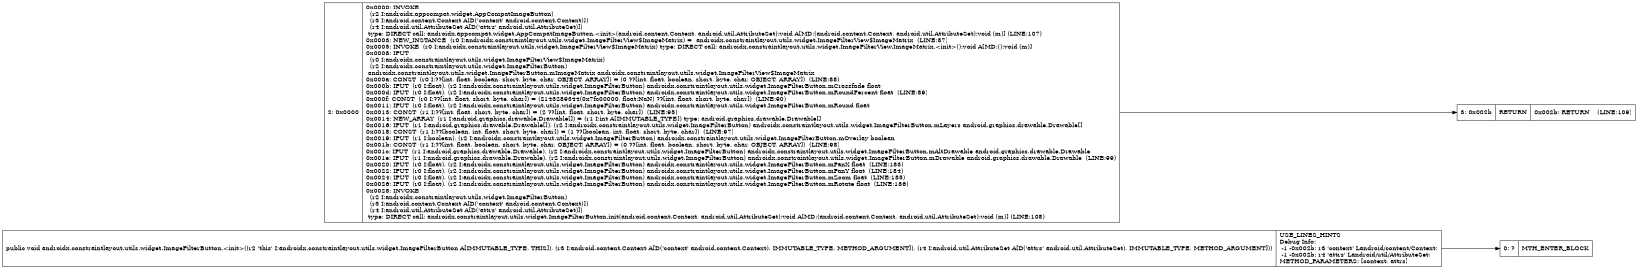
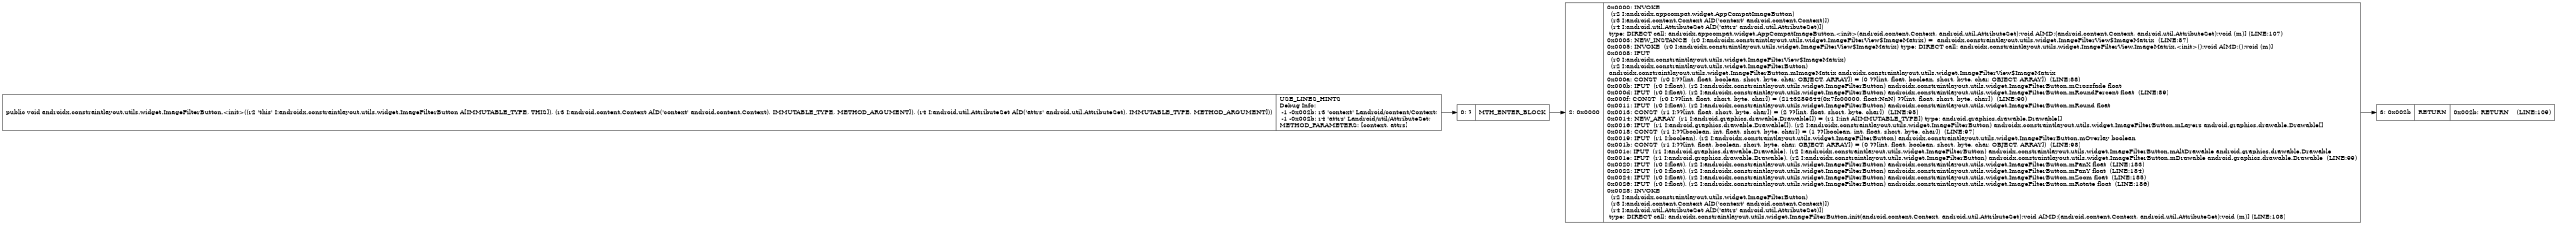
edge "0: ?" -> "2: 0x0000": added
